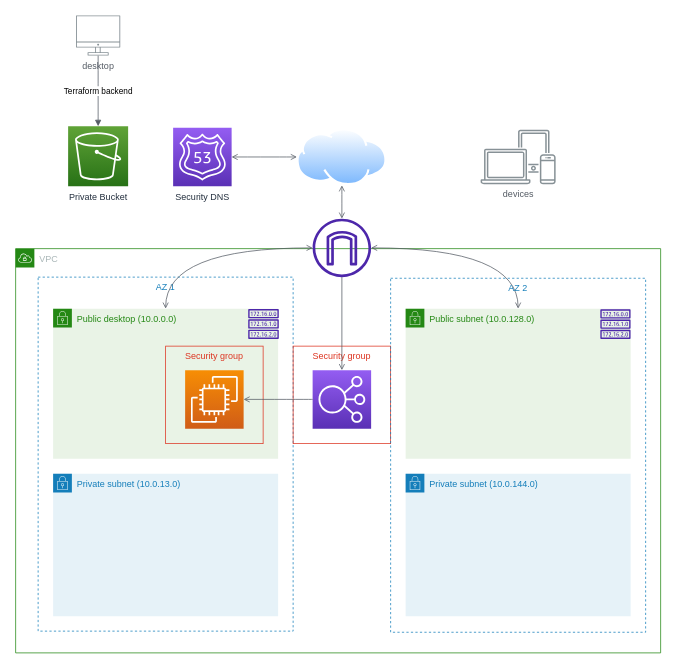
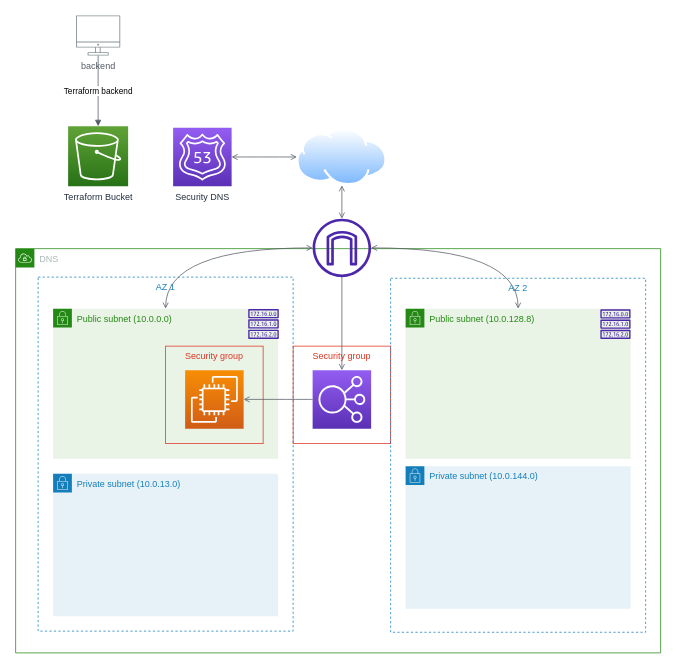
node "desktop": label "desktop" -> "backend"
node "devices": removed
node "Private Bucket": label "Private Bucket" -> "Terraform Bucket"
node "VPC": label "VPC" -> "DNS"
node "Public desktop (10.0.0.0)": label "Public desktop (10.0.0.0)" -> "Public subnet (10.0.0.0)"
node "Public subnet (10.0.128.0)": label "Public subnet (10.0.128.0)" -> "Public subnet (10.0.128.8)"
node "Private subnet (10.0.144.0)": moved (518, 545) -> (518, 537)
